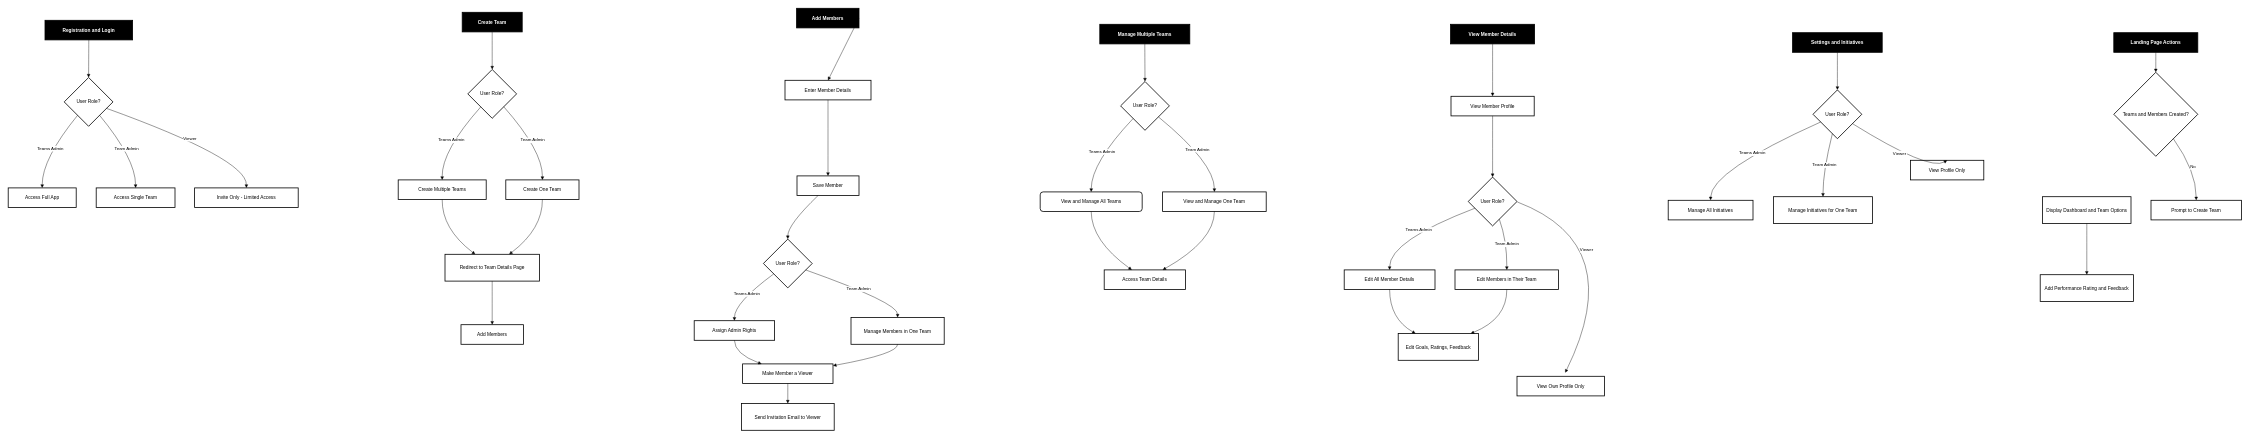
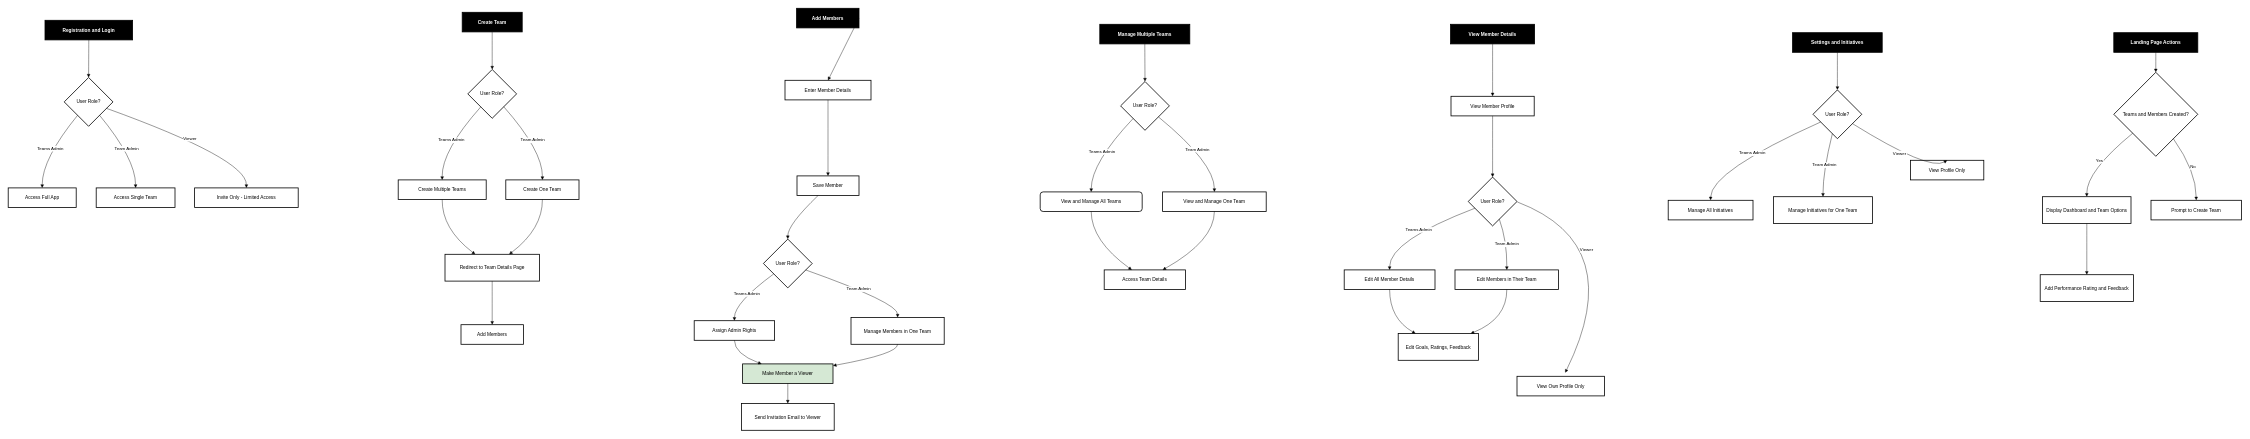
edge "Teams and Members Created?" -> "Display Dashboard and Team Options": added, label "Yes"
node "Make Member a Viewer": fillcolor #ffffff -> #d5e8d4
